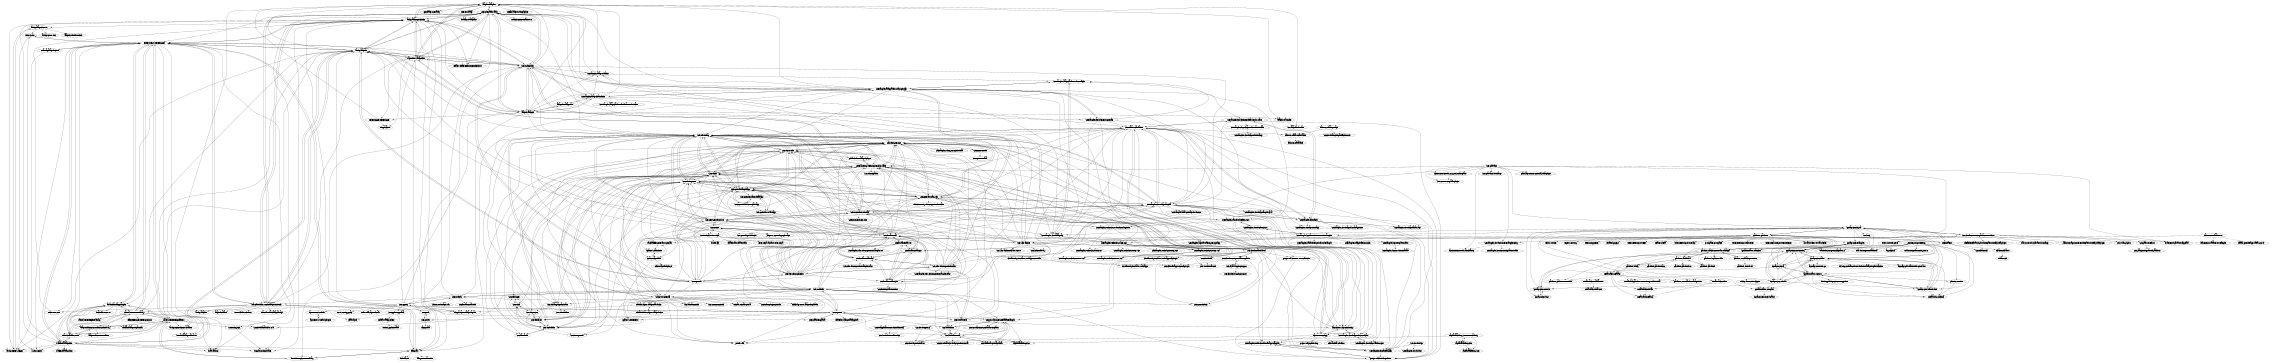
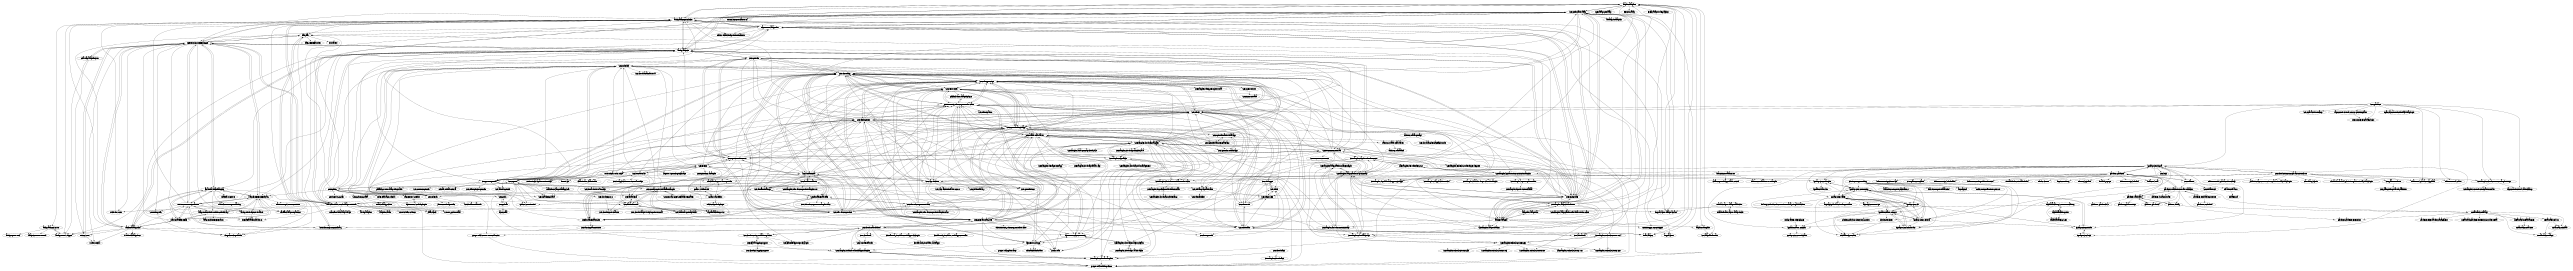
edge "larshp/abapGitServer" -> "se38/zJSON": now "cesar-sap/abap_fm_json" -> "se38/zJSON"
edge "SAP/openui5-docs" -> "SAP/openui5-sample-app": reversed
node "kyma-incubator/examples": label "kyma-incubator/examples" -> "kyma-incubator/bin"
edge "moreus/ABAPDesignPattern" -> "SAP/cloud-hana-helloworld": now "moreus/ABAPDesignPattern" -> "larshp/abapOpenChecks"
